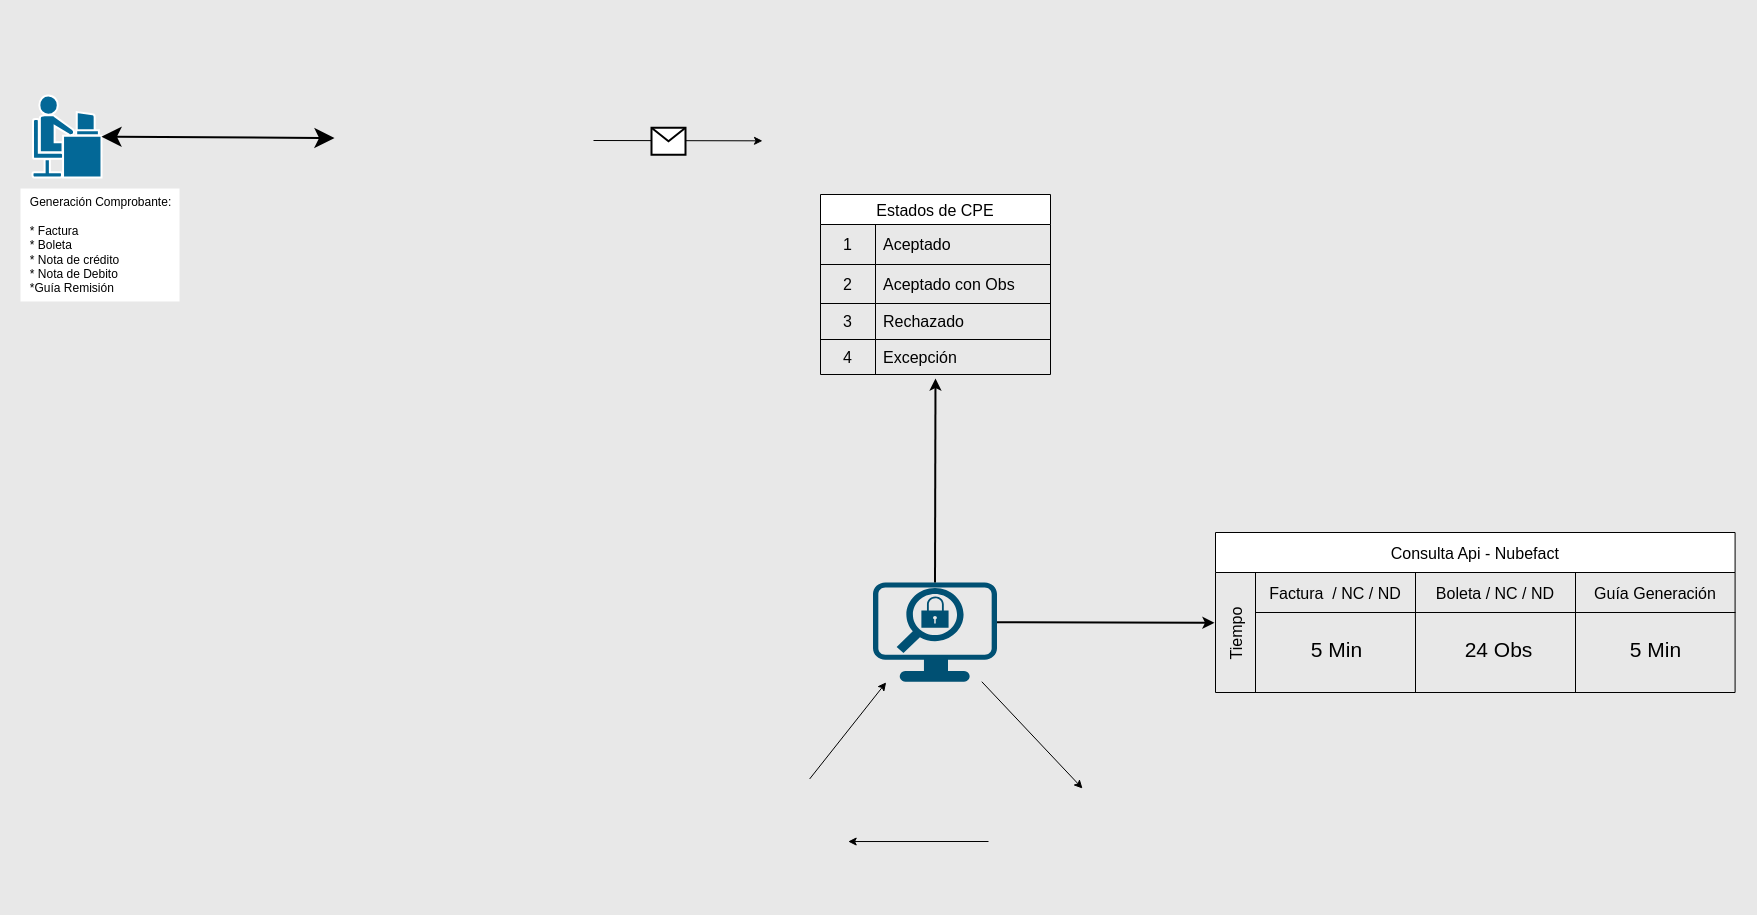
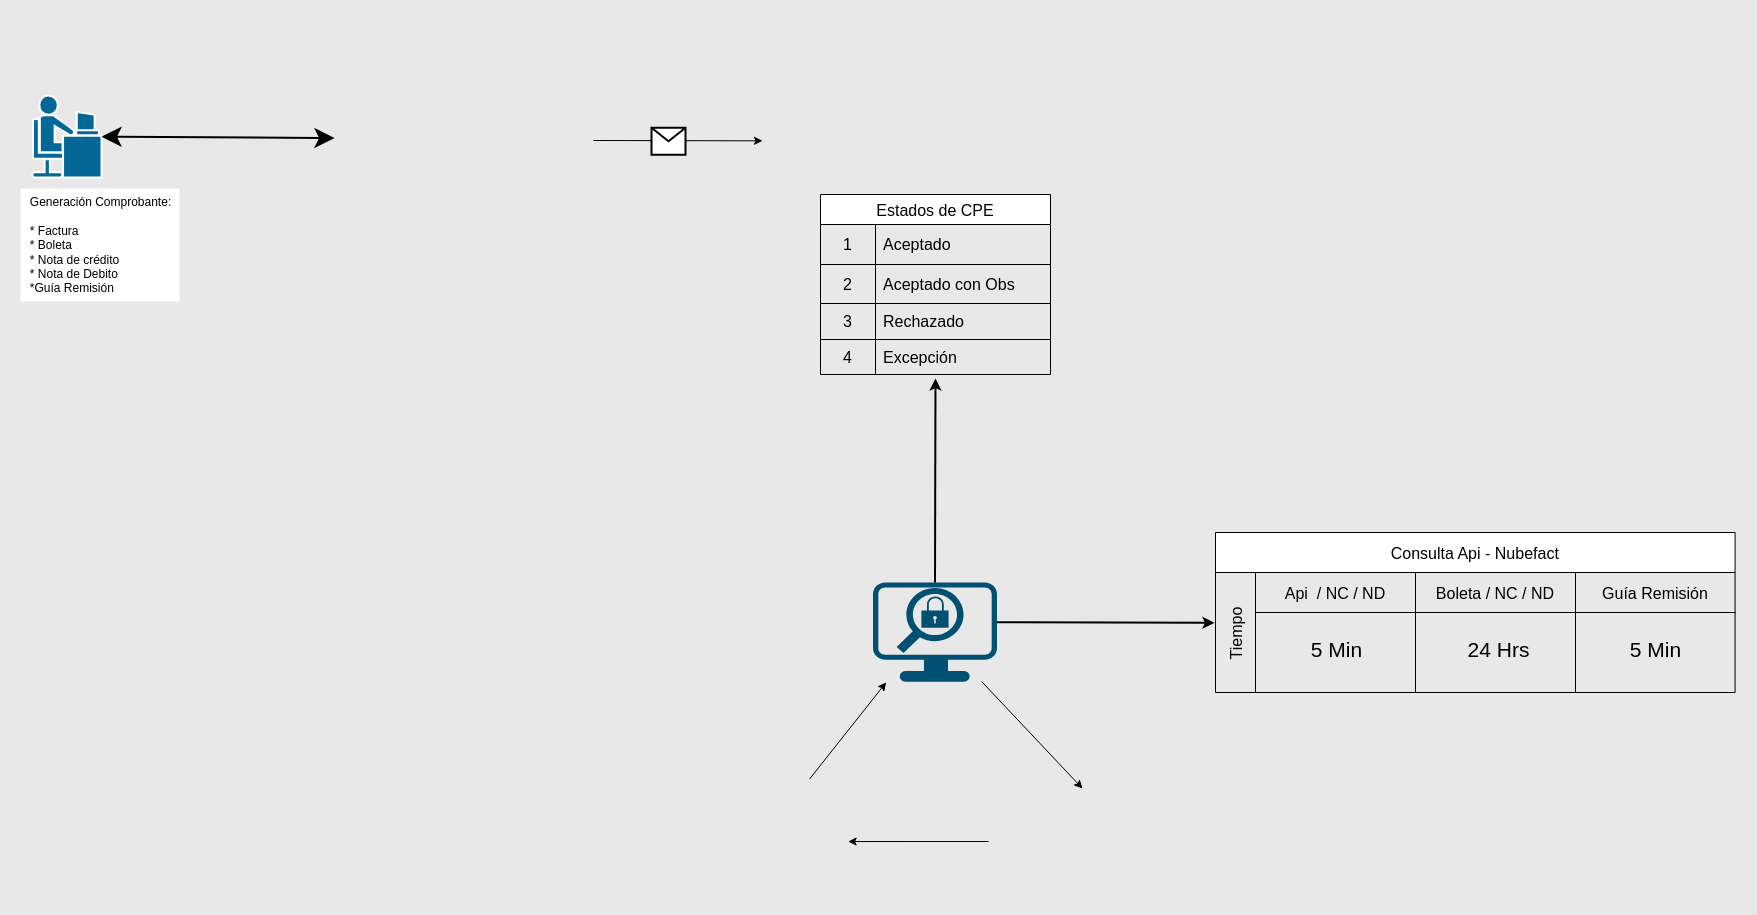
node "Factura / NC / ND": label "Factura / NC / ND" -> "Api / NC / ND"
node "Guía Generación": label "Guía Generación" -> "Guía Remisión"
node "24 Obs": label "24 Obs" -> "24 Hrs"
